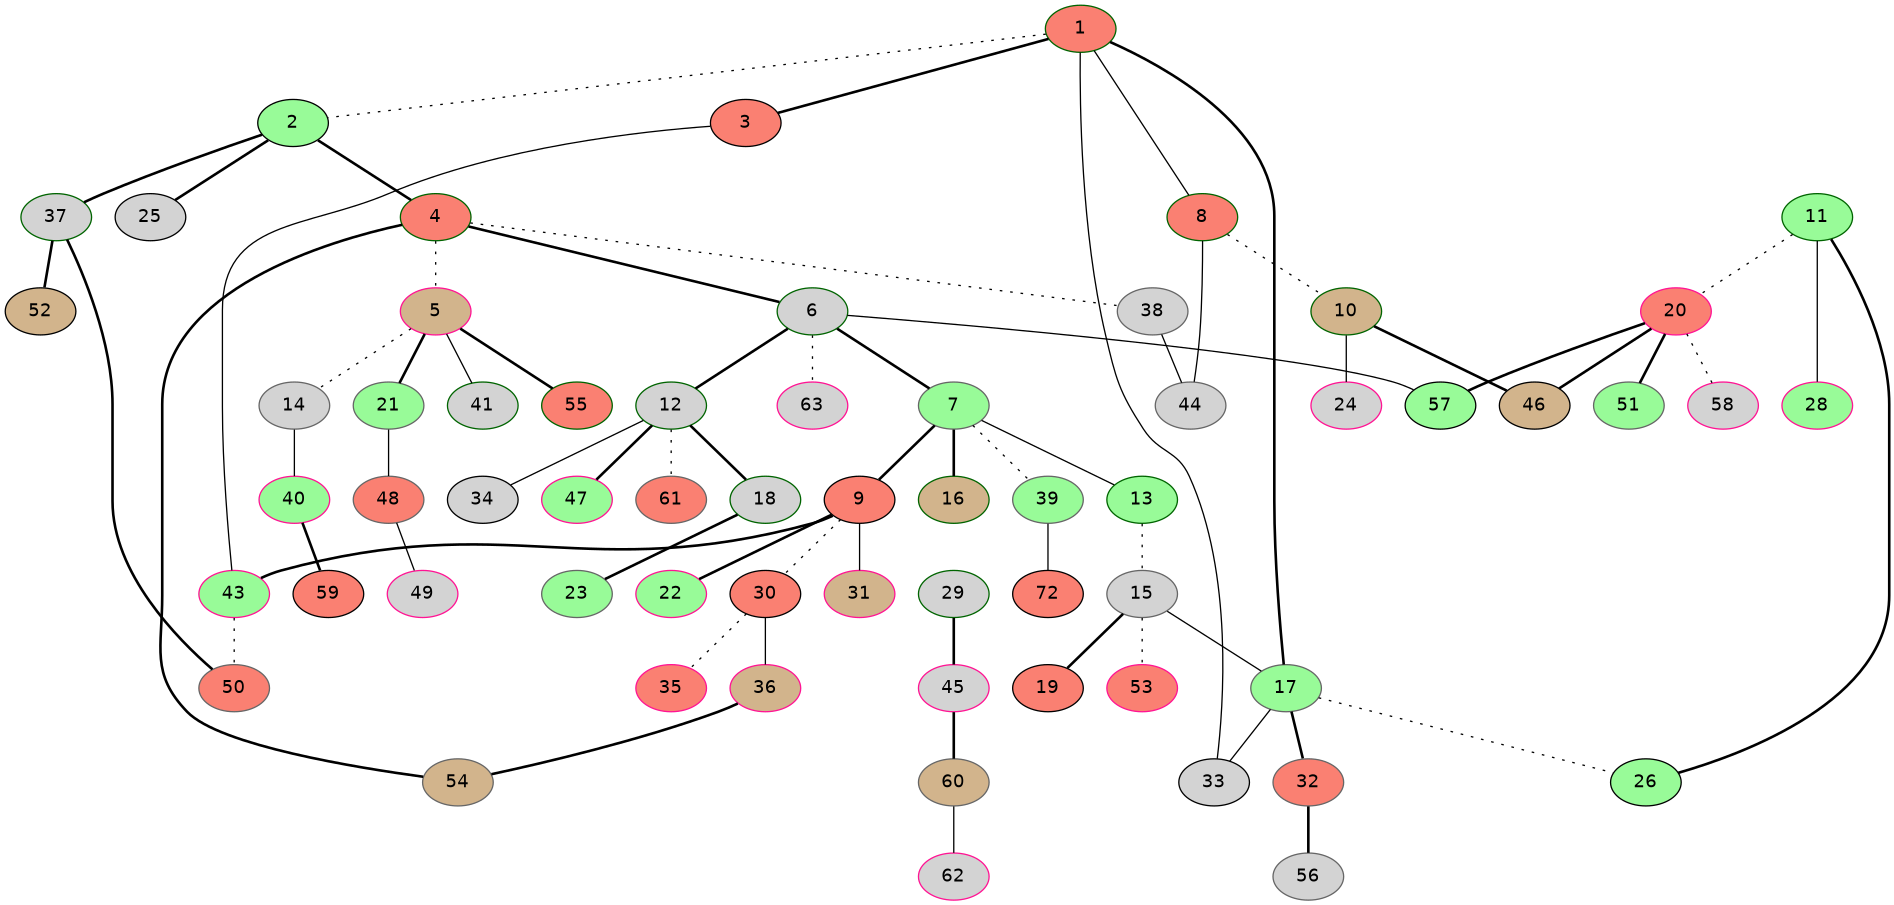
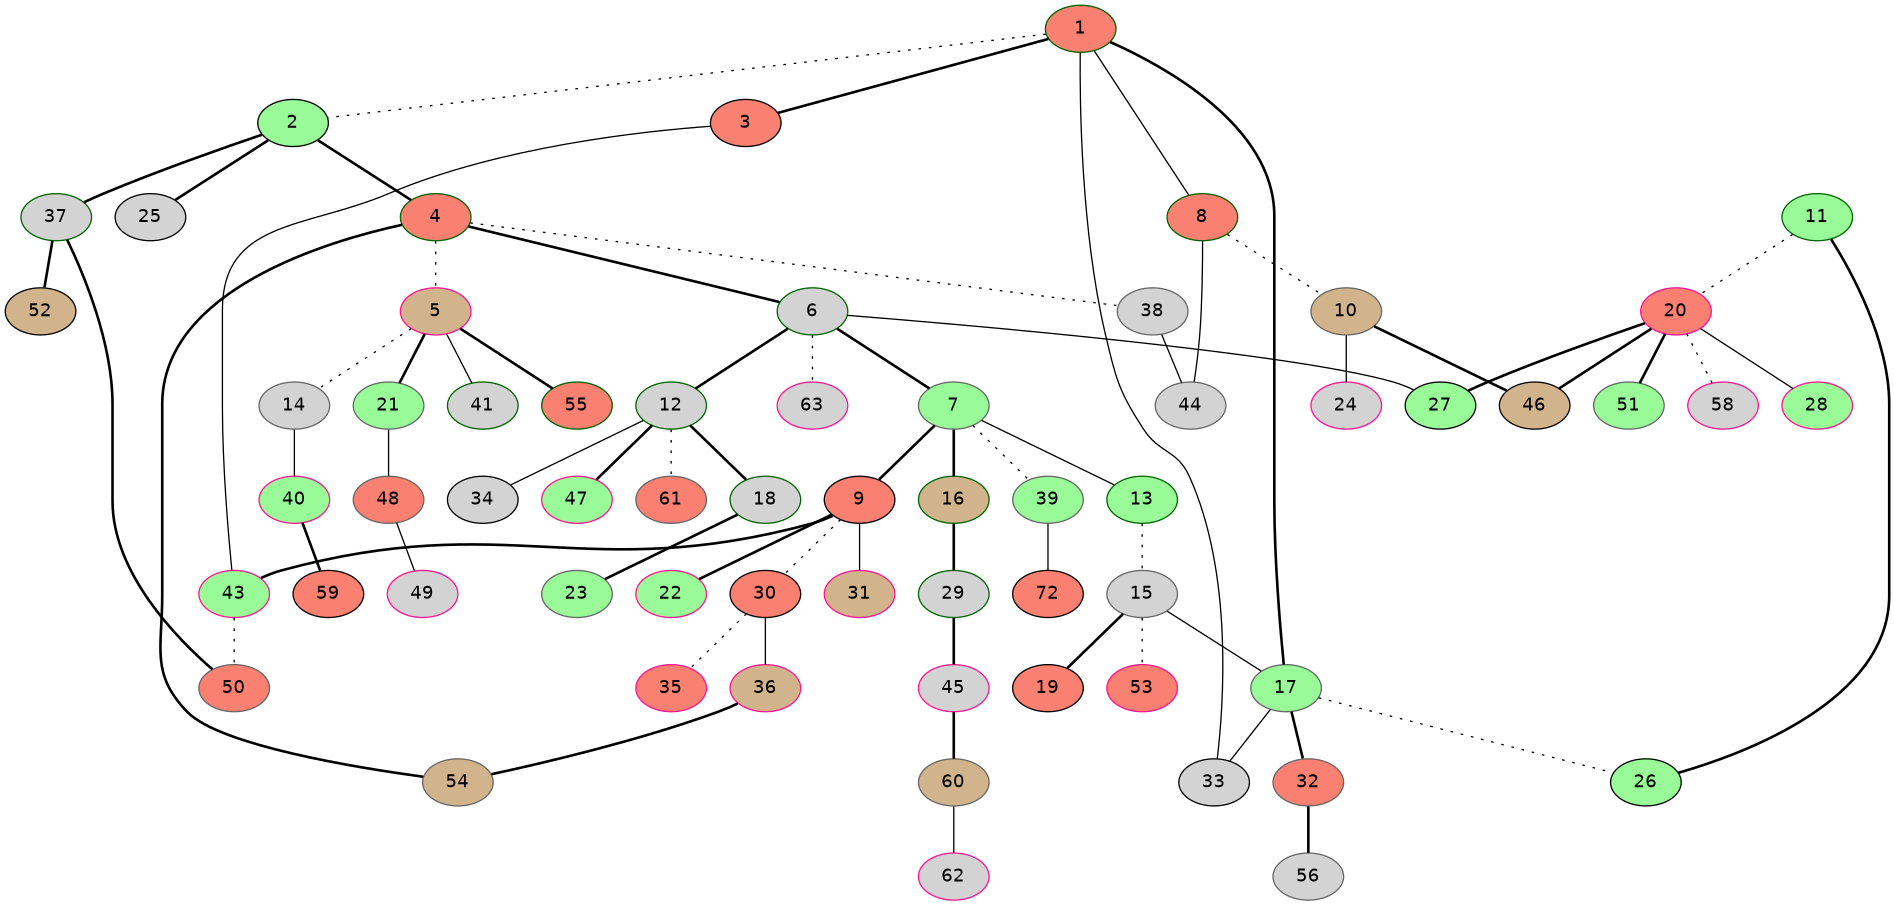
node "10": color darkgreen -> gray40
edge "11" -- "28": now "20" -- "28"
node "57": label "57" -> "27"
edge "16" -- "29": added
